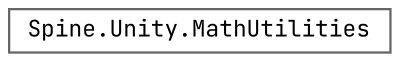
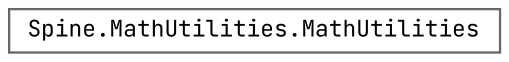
node "Spine.Unity.MathUtilities": label "Spine.Unity.MathUtilities" -> "Spine.MathUtilities.MathUtilities"
